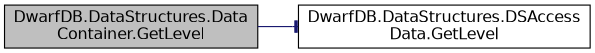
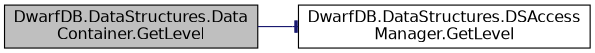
node "DwarfDB.DataStructures.DSAccess Data.GetLevel": label "DwarfDB.DataStructures.DSAccess Data.GetLevel" -> "DwarfDB.DataStructures.DSAccess Manager.GetLevel"
